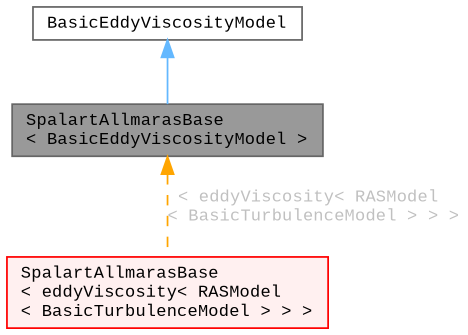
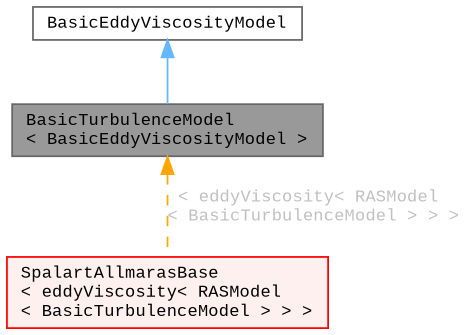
node "SpalartAllmarasBase < BasicEddyViscosityModel >": label "SpalartAllmarasBase < BasicEddyViscosityModel >" -> "BasicTurbulenceModel < BasicEddyViscosityModel >"
